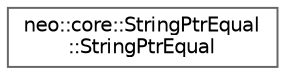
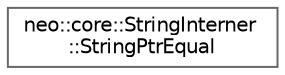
node "neo::core::StringPtrEqual ::StringPtrEqual": label "neo::core::StringPtrEqual ::StringPtrEqual" -> "neo::core::StringInterner ::StringPtrEqual"
